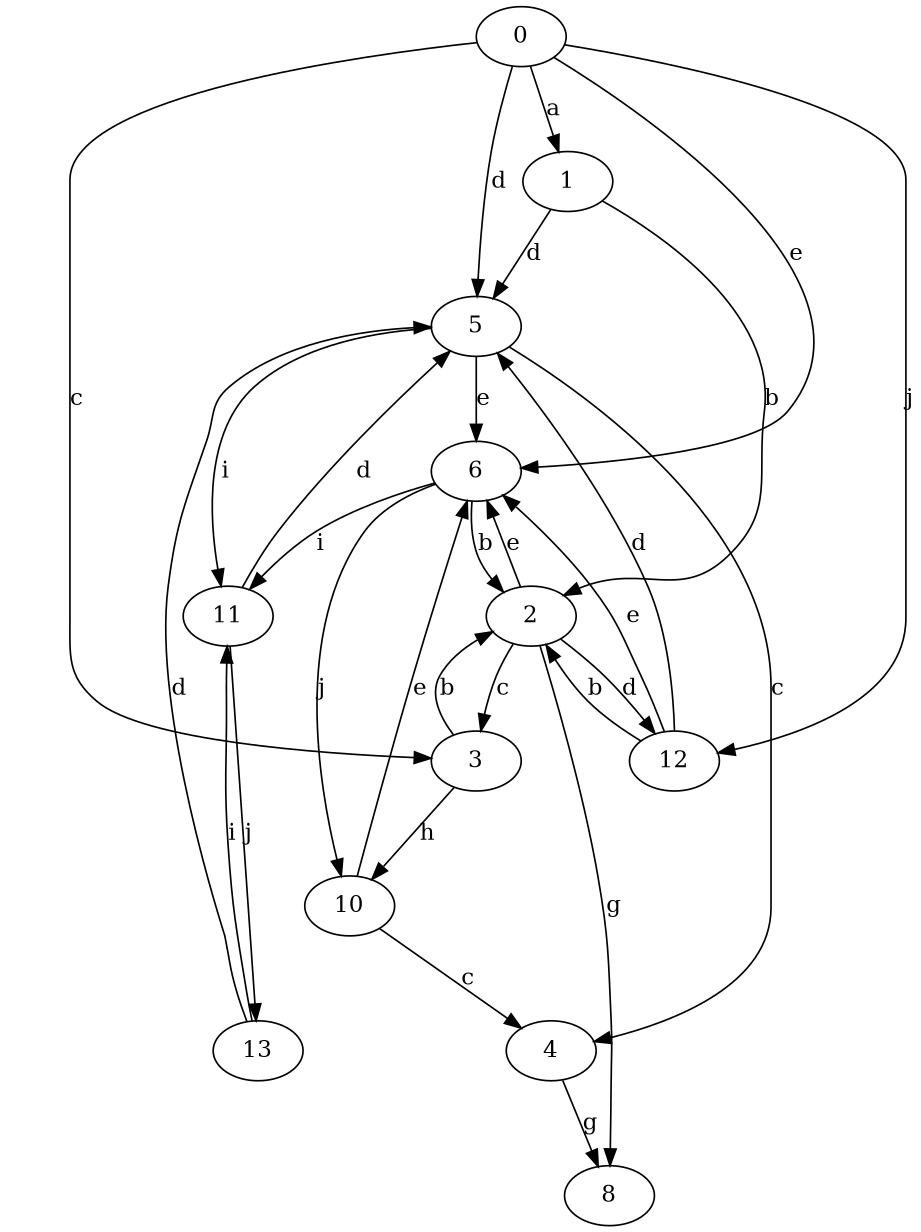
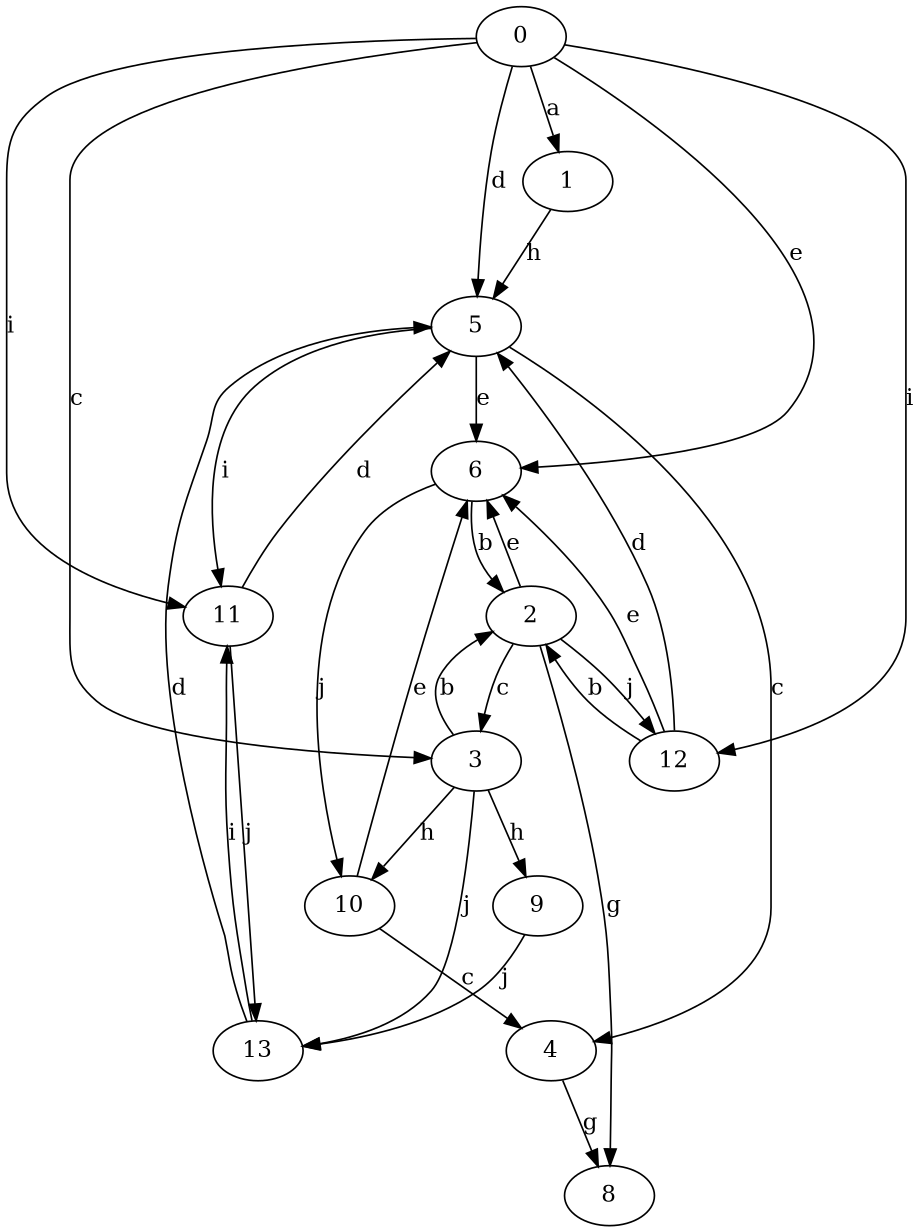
edge "1" -> "5": label "d" -> "h"
edge "0" -> "12": label "j" -> "i"
edge "1" -> "2": removed, label "b"
edge "6" -> "11": now "0" -> "11"
edge "2" -> "12": label "d" -> "j"
node "9": added
edge "3" -> "13": added, label "j"
